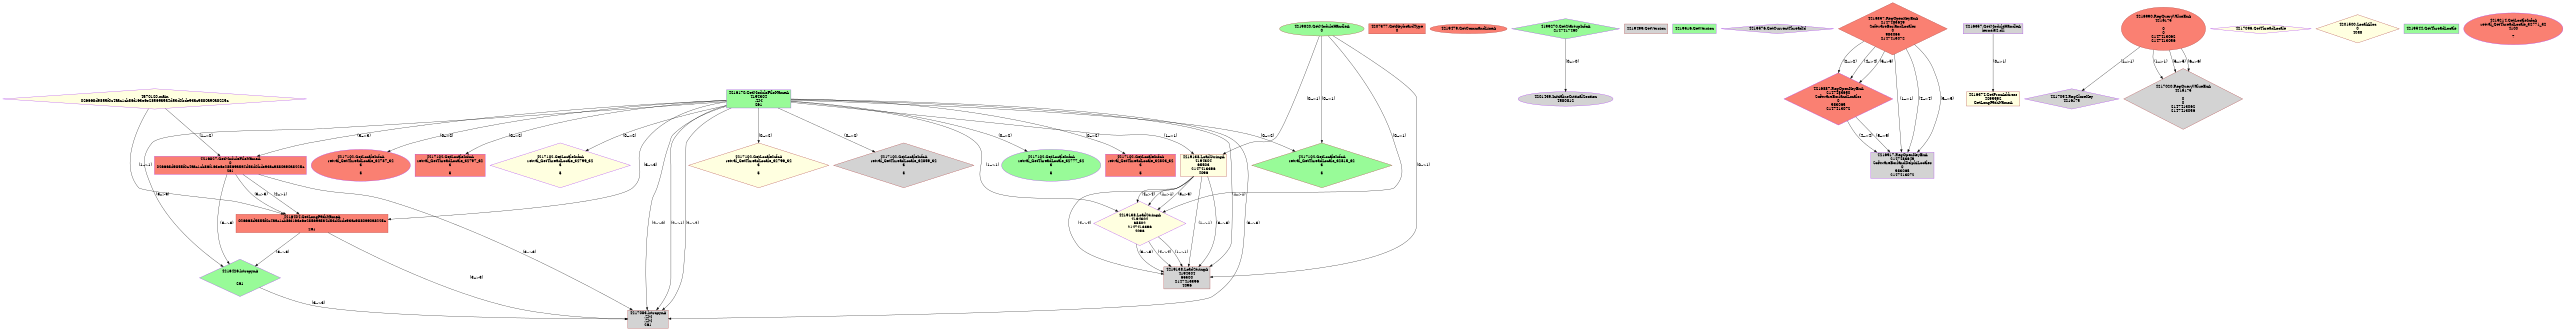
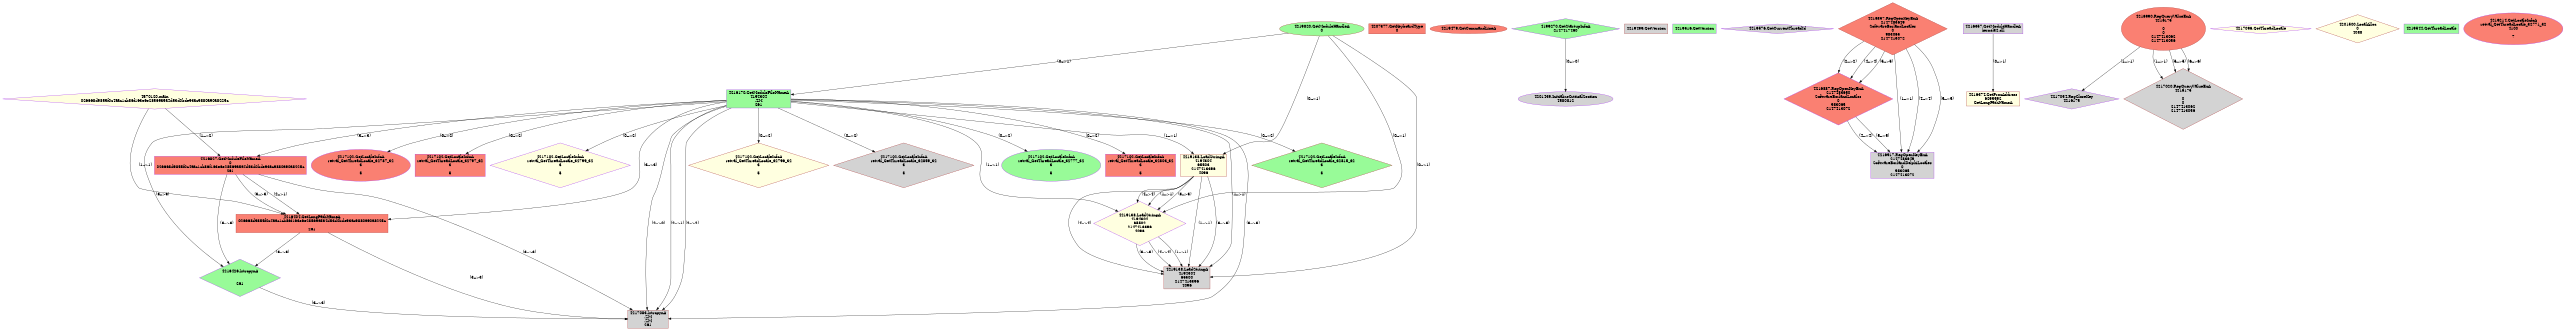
edge "4219820.GetModuleHandleA 0" -> "4217102.GetLocaleInfoA retval_GetThreadLocale_32815_32 3 5": now "4219820.GetModuleHandleA 0" -> "4216170.GetModuleFileNameA 4194304 .ZM 261"
node "4216374.GetProcAddress 4295592 GetLongPathNameA": label "4216374.GetProcAddress 4295592 GetLongPathNameA" -> "4216374.GetProcAddress 6295592 GetLongPathNameA"
